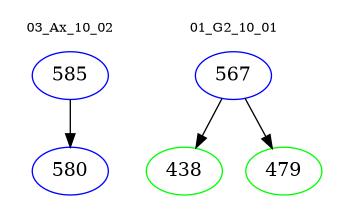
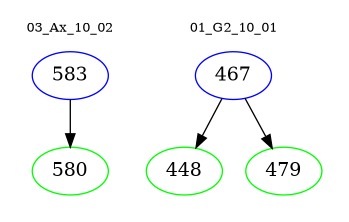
node "585": label "585" -> "583"
node "567": label "567" -> "467"
node "580": color blue -> green
node "438": label "438" -> "448"
